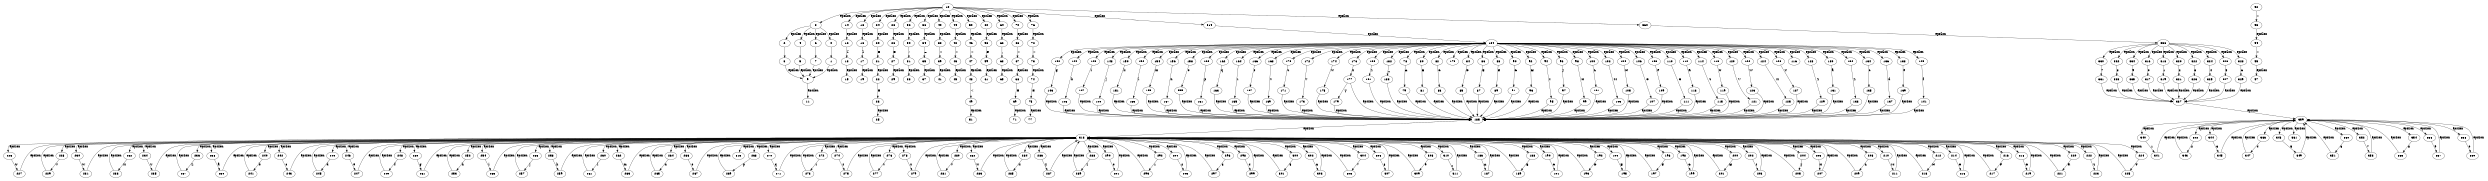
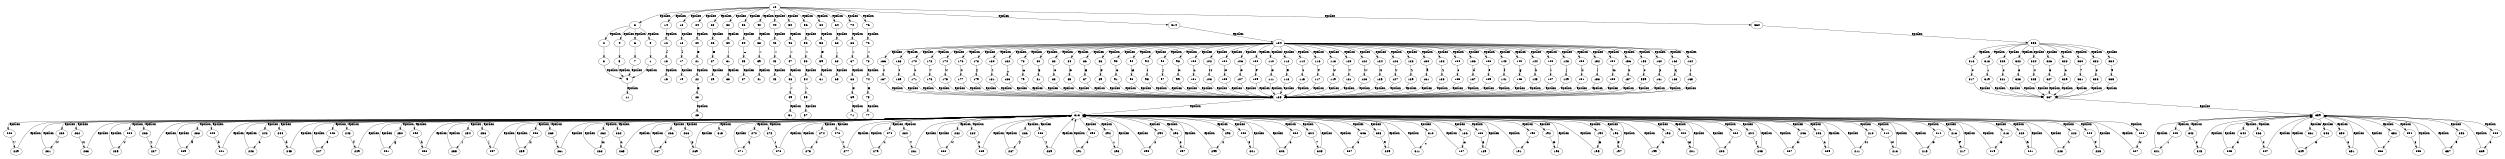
node "56": added
node "117": added
edge "177" -> "179": now "178" -> "179"
